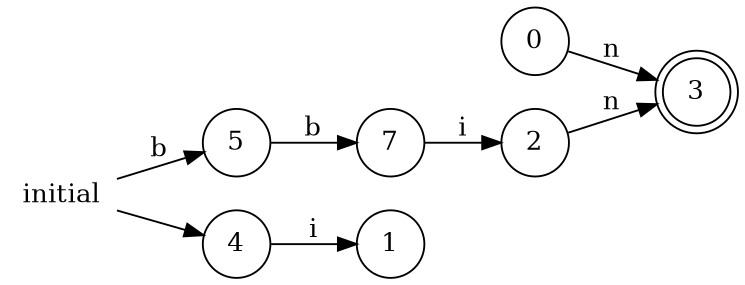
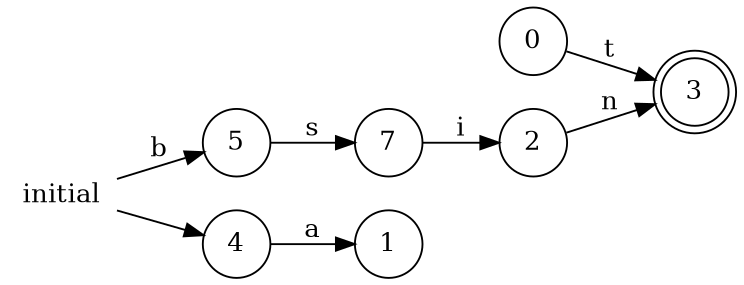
edge "0" -> "3": label "n" -> "t"
edge "5" -> "7": label "b" -> "s"
edge "4" -> "1": label "i" -> "a"
